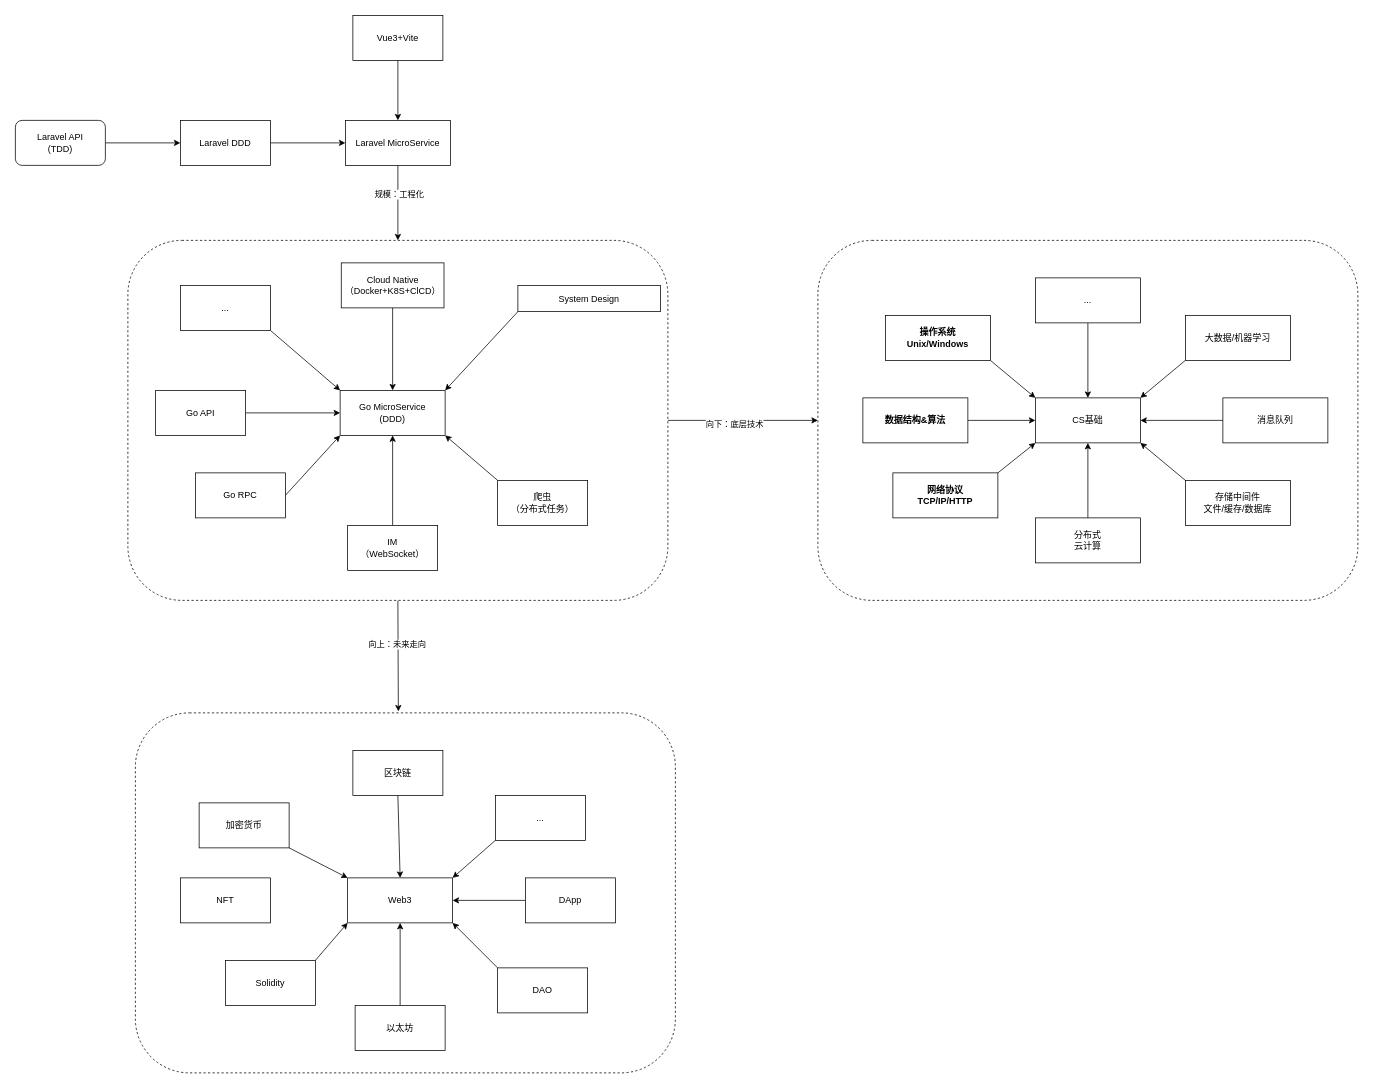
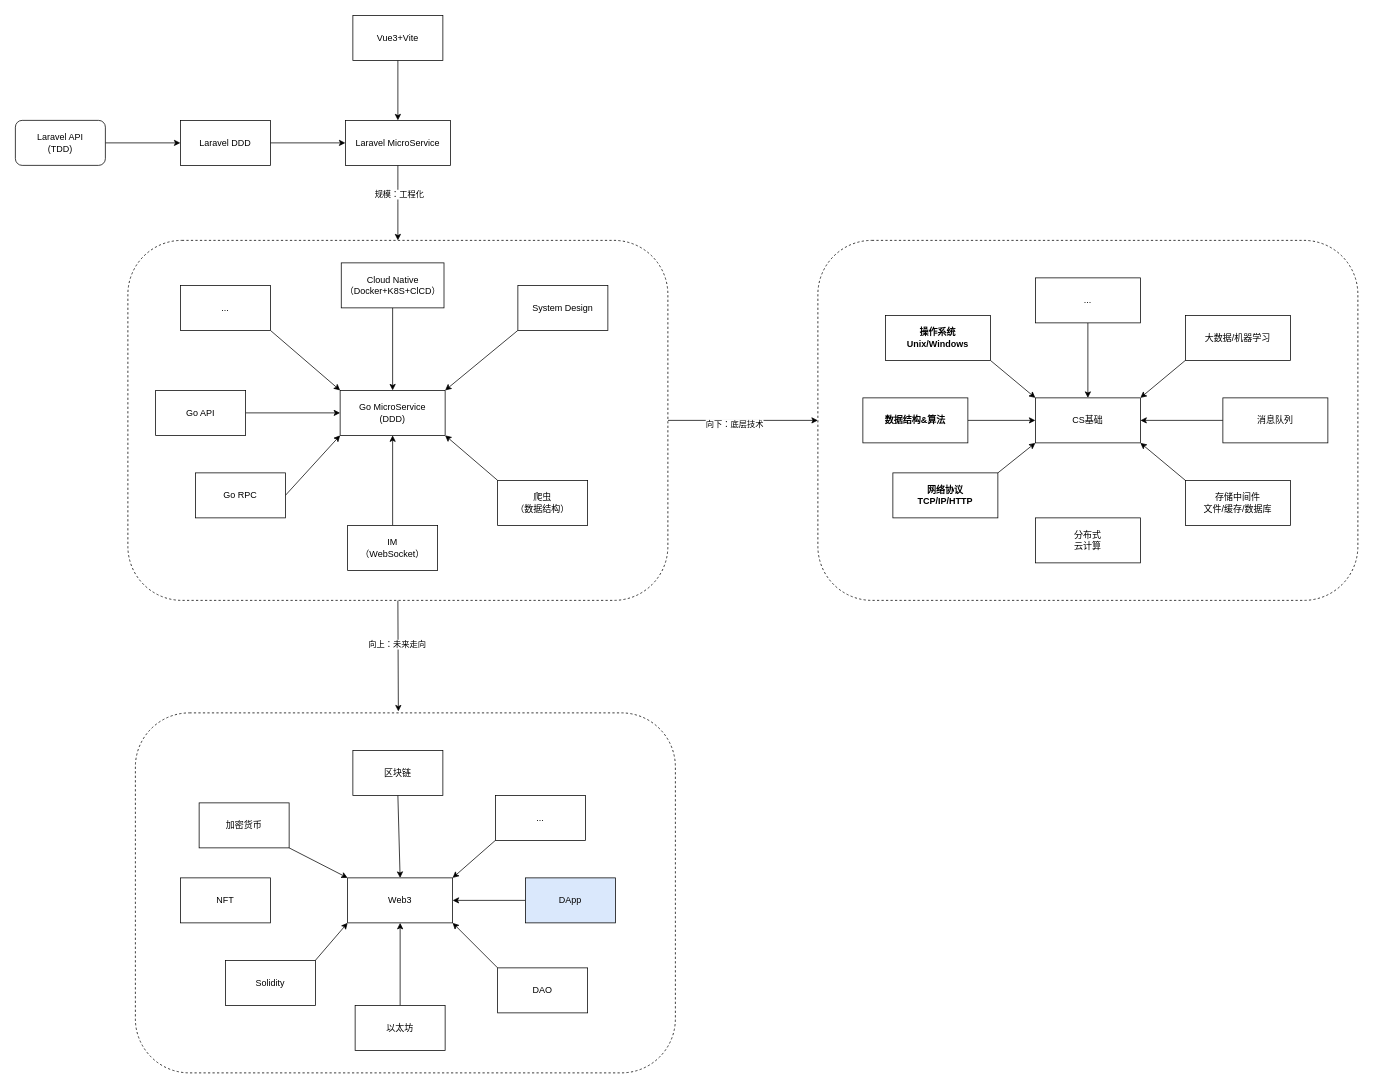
node "System Design": size 143x26 -> 90x45
edge "分布式 云计算" -> "CS基础": removed
node "爬虫 （分布式任务）": label "爬虫 （分布式任务）" -> "爬虫 （数据结构）"
node "DApp": fillcolor #ffffff -> #dae8fc
